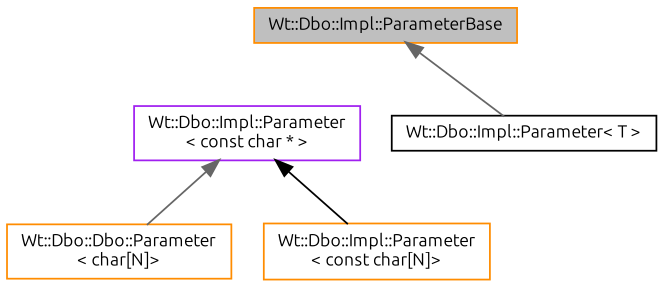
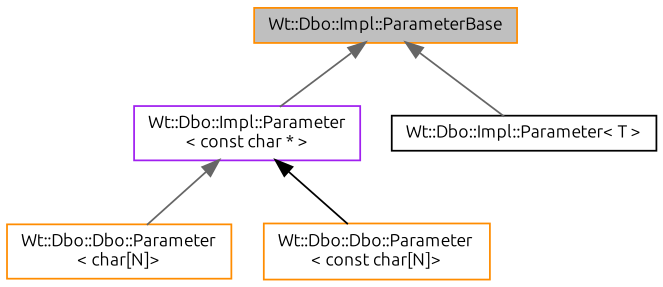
edge "Wt::Dbo::Impl::Parameter < const char * >" -> "Wt::Dbo::Impl::ParameterBase": added
node "Wt::Dbo::Impl::Parameter < const char[N]>": label "Wt::Dbo::Impl::Parameter < const char[N]>" -> "Wt::Dbo::Dbo::Parameter < const char[N]>"
